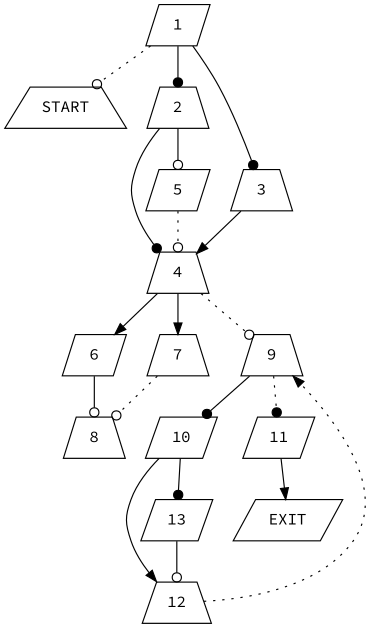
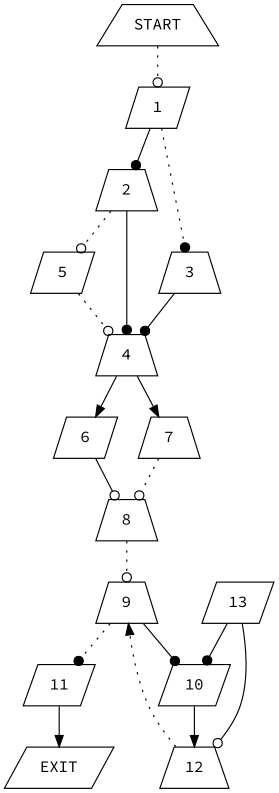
edge "1" -> "START": reversed
edge "1" -> "3": style solid -> dotted
edge "2" -> "5": style solid -> dotted
edge "3" -> "4": arrowhead normal -> dot
edge "4" -> "9": now "8" -> "9"
edge "10" -> "13": reversed
